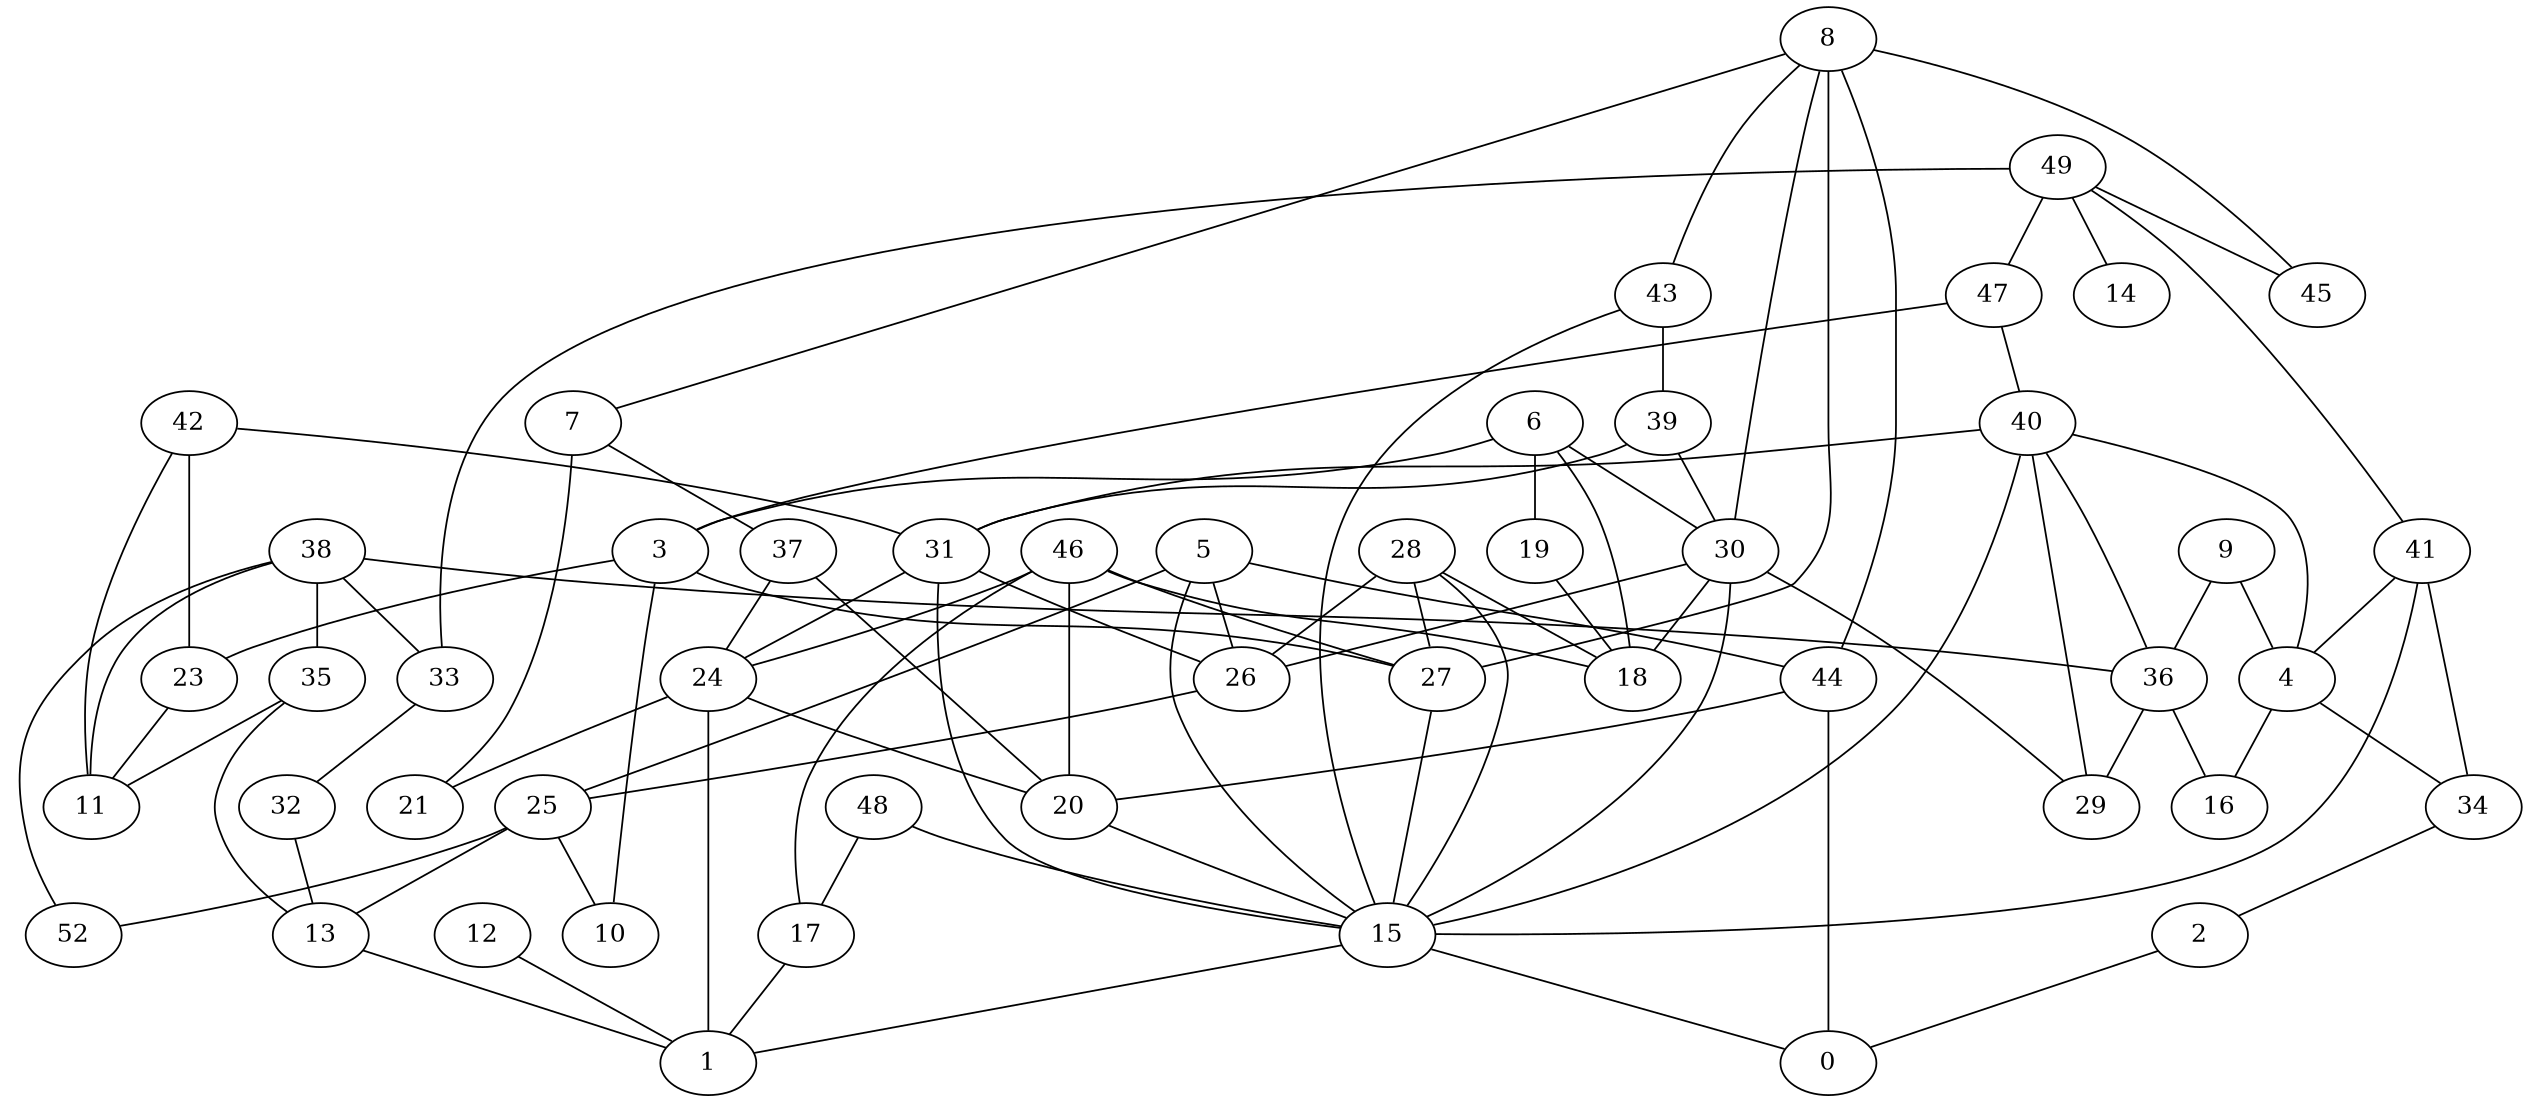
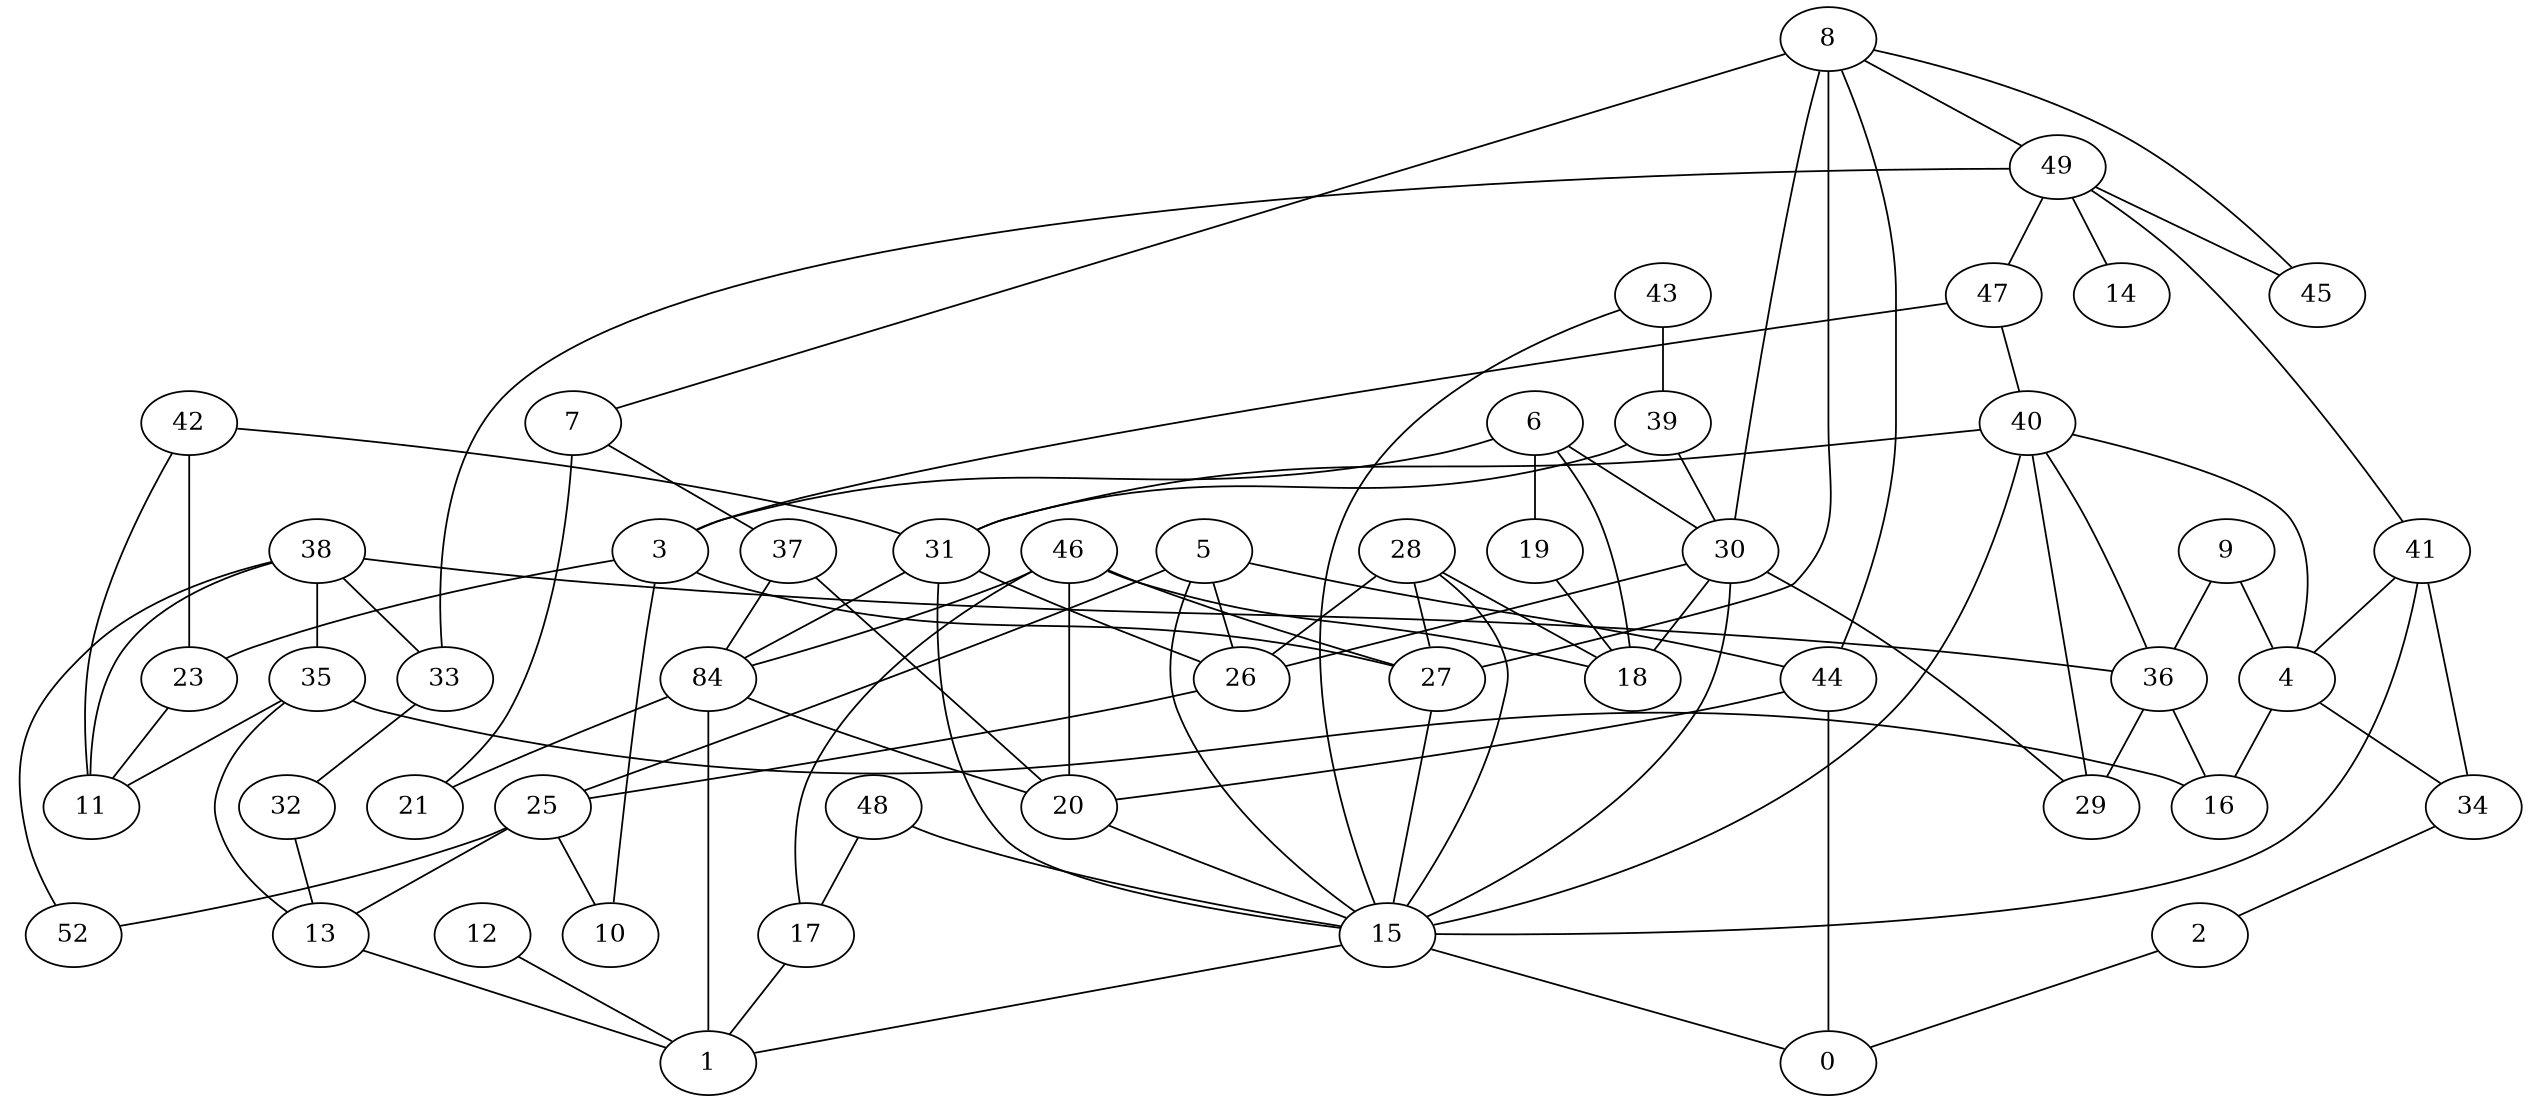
edge "8" -- "43": now "8" -- "49"
node "24": label "24" -> "84"
edge "35" -- "16": added
